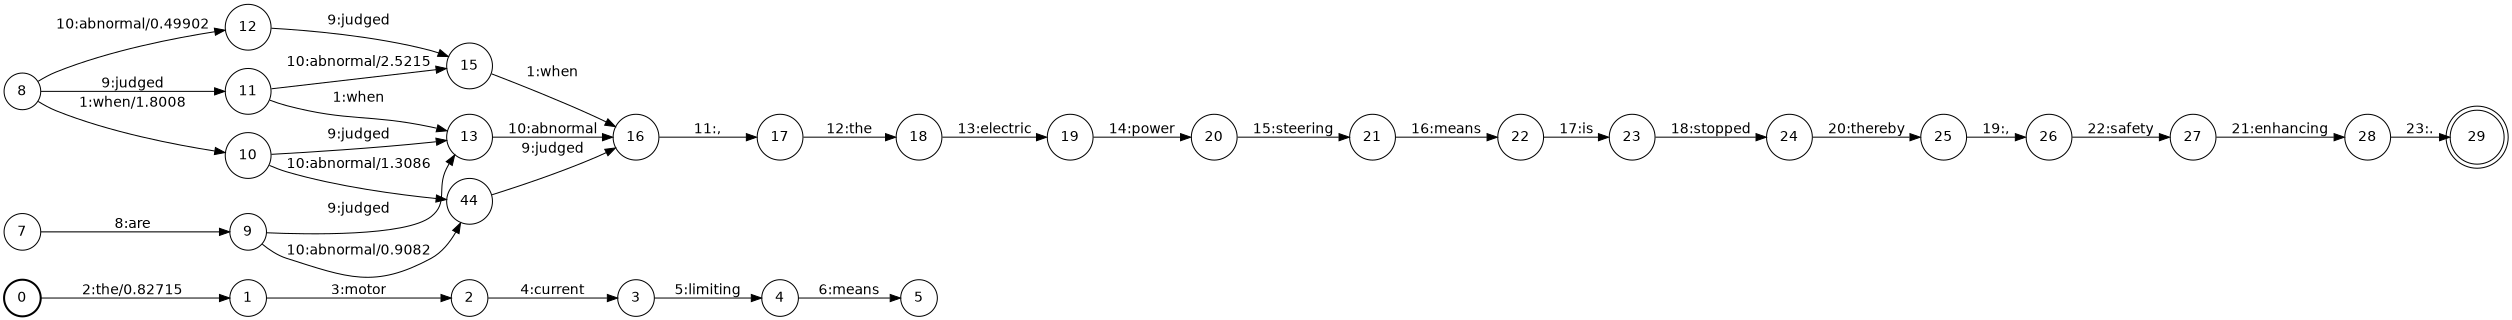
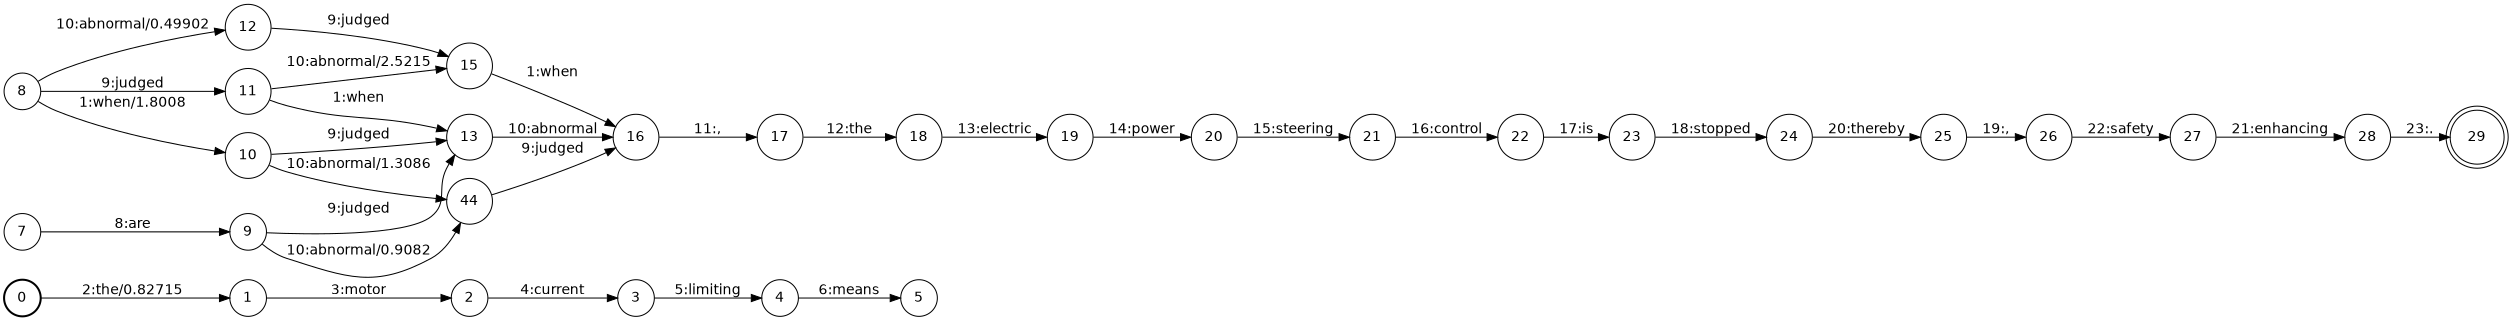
edge "21" -> "22": label "16:means" -> "16:control"
